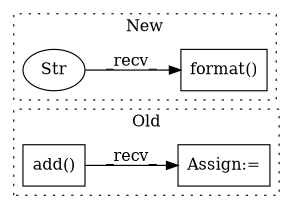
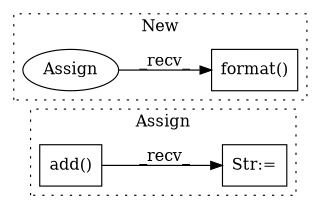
node "Str": label "Str" -> "Assign"
cluster "Old": label "Old" -> "Assign"
node "Assign:=": label "Assign:=" -> "Str:="
